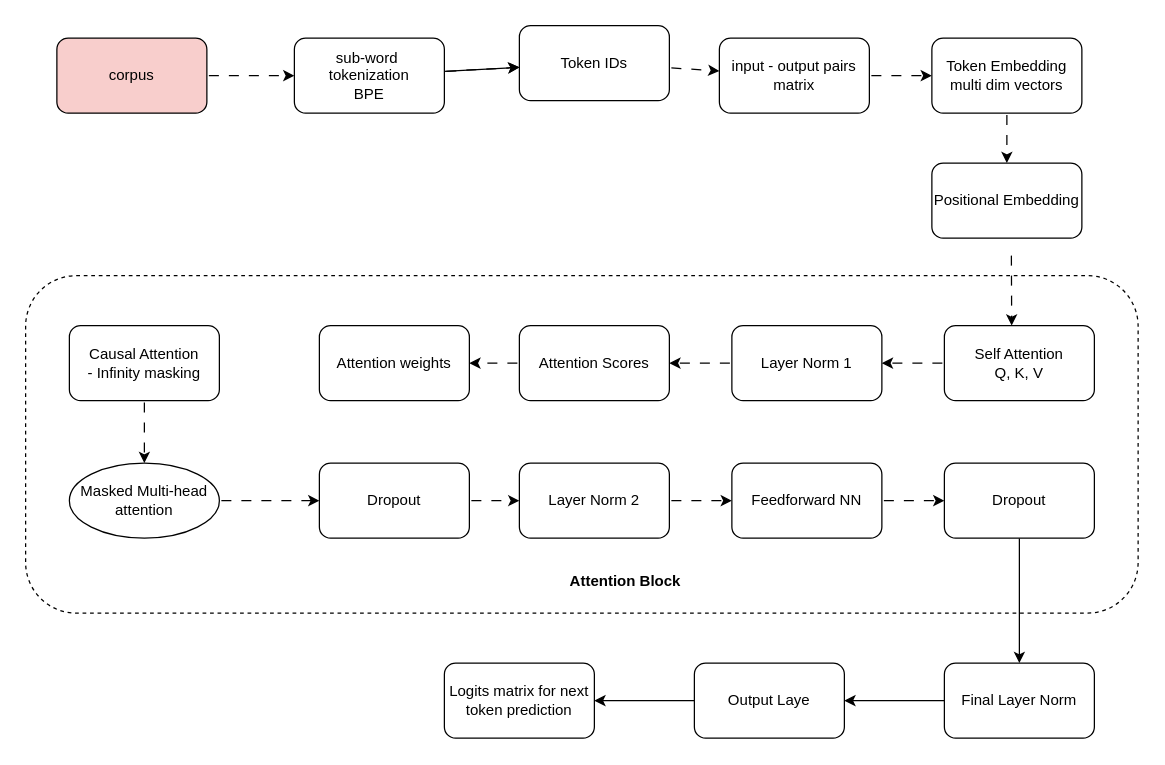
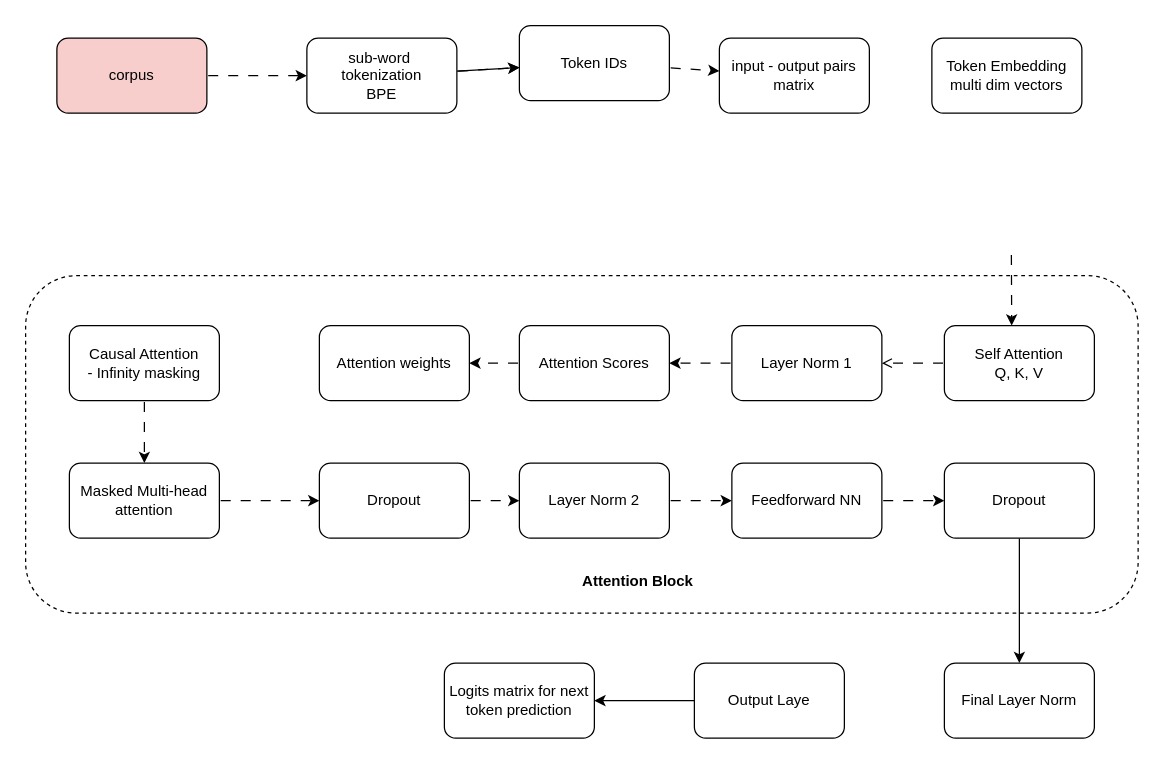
node "sub-word tokenization BPE": moved (369, 76) -> (382, 76)
edge "input - output pairs matrix" -> "Token Embedding multi dim vectors": removed
edge "Token Embedding multi dim vectors" -> "Positional Embedding": removed
node "Positional Embedding": removed
edge "Self Attention Q, K, V" -> "Layer Norm 1": arrowhead classic -> open
node "Masked Multi-head attention": shape ellipse -> rounded rectangle
node "Attention Block": moved (626, 582) -> (638, 582)
edge "Final Layer Norm" -> "Output Laye": removed
